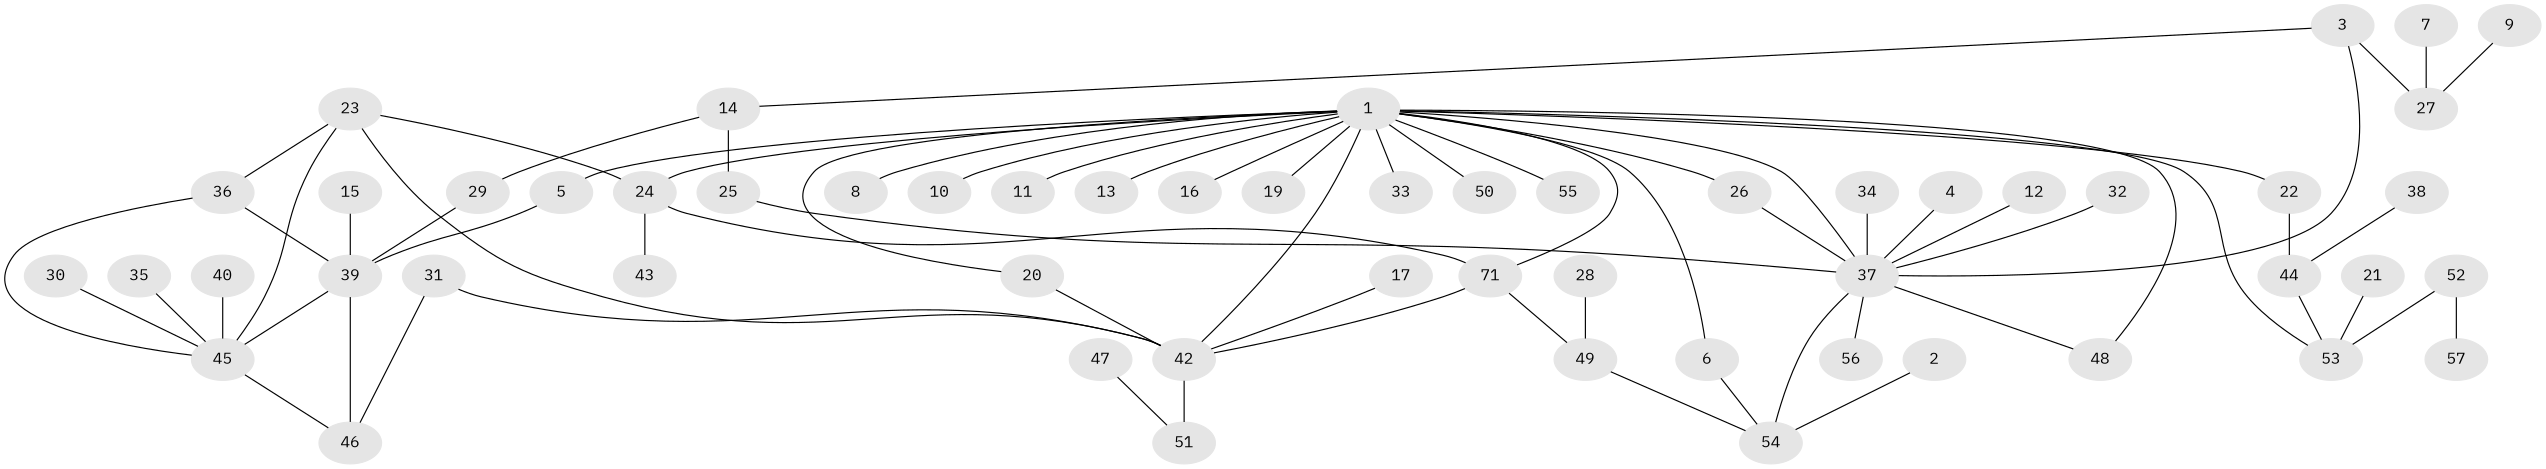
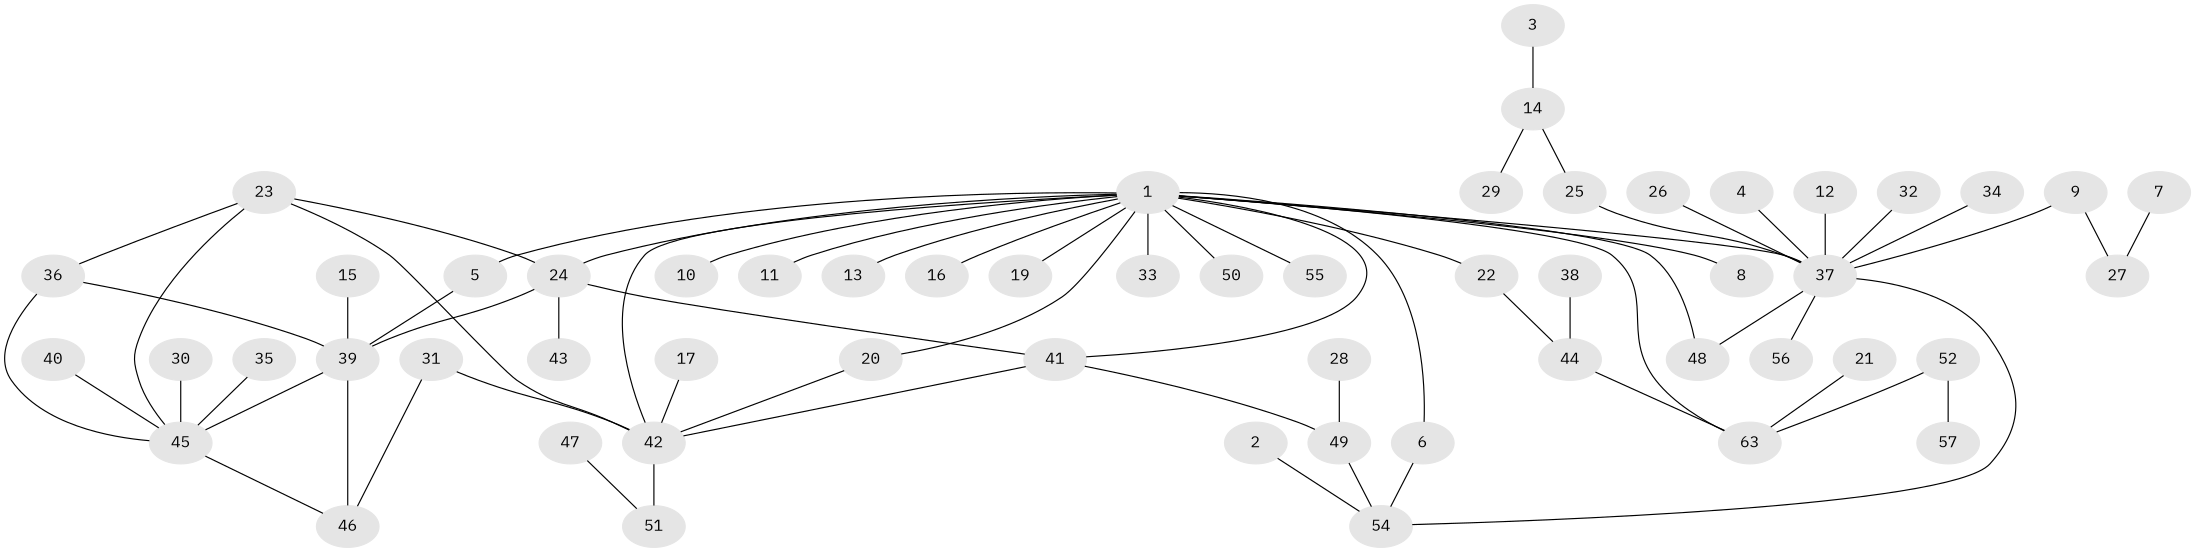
edge "3" -- "27": removed
edge "1" -- "26": removed
edge "29" -- "39": now "24" -- "39"
edge "3" -- "37": now "9" -- "37"
node "71": label "71" -> "41"
node "53": label "53" -> "63"
